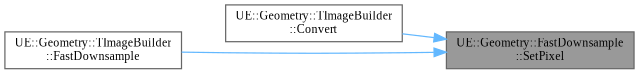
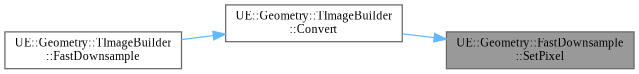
edge "UE::Geometry::TImageBuilder ::FastDownsample" -> "UE::Geometry::FastDownsample ::SetPixel": now "UE::Geometry::TImageBuilder ::FastDownsample" -> "UE::Geometry::TImageBuilder ::Convert"
